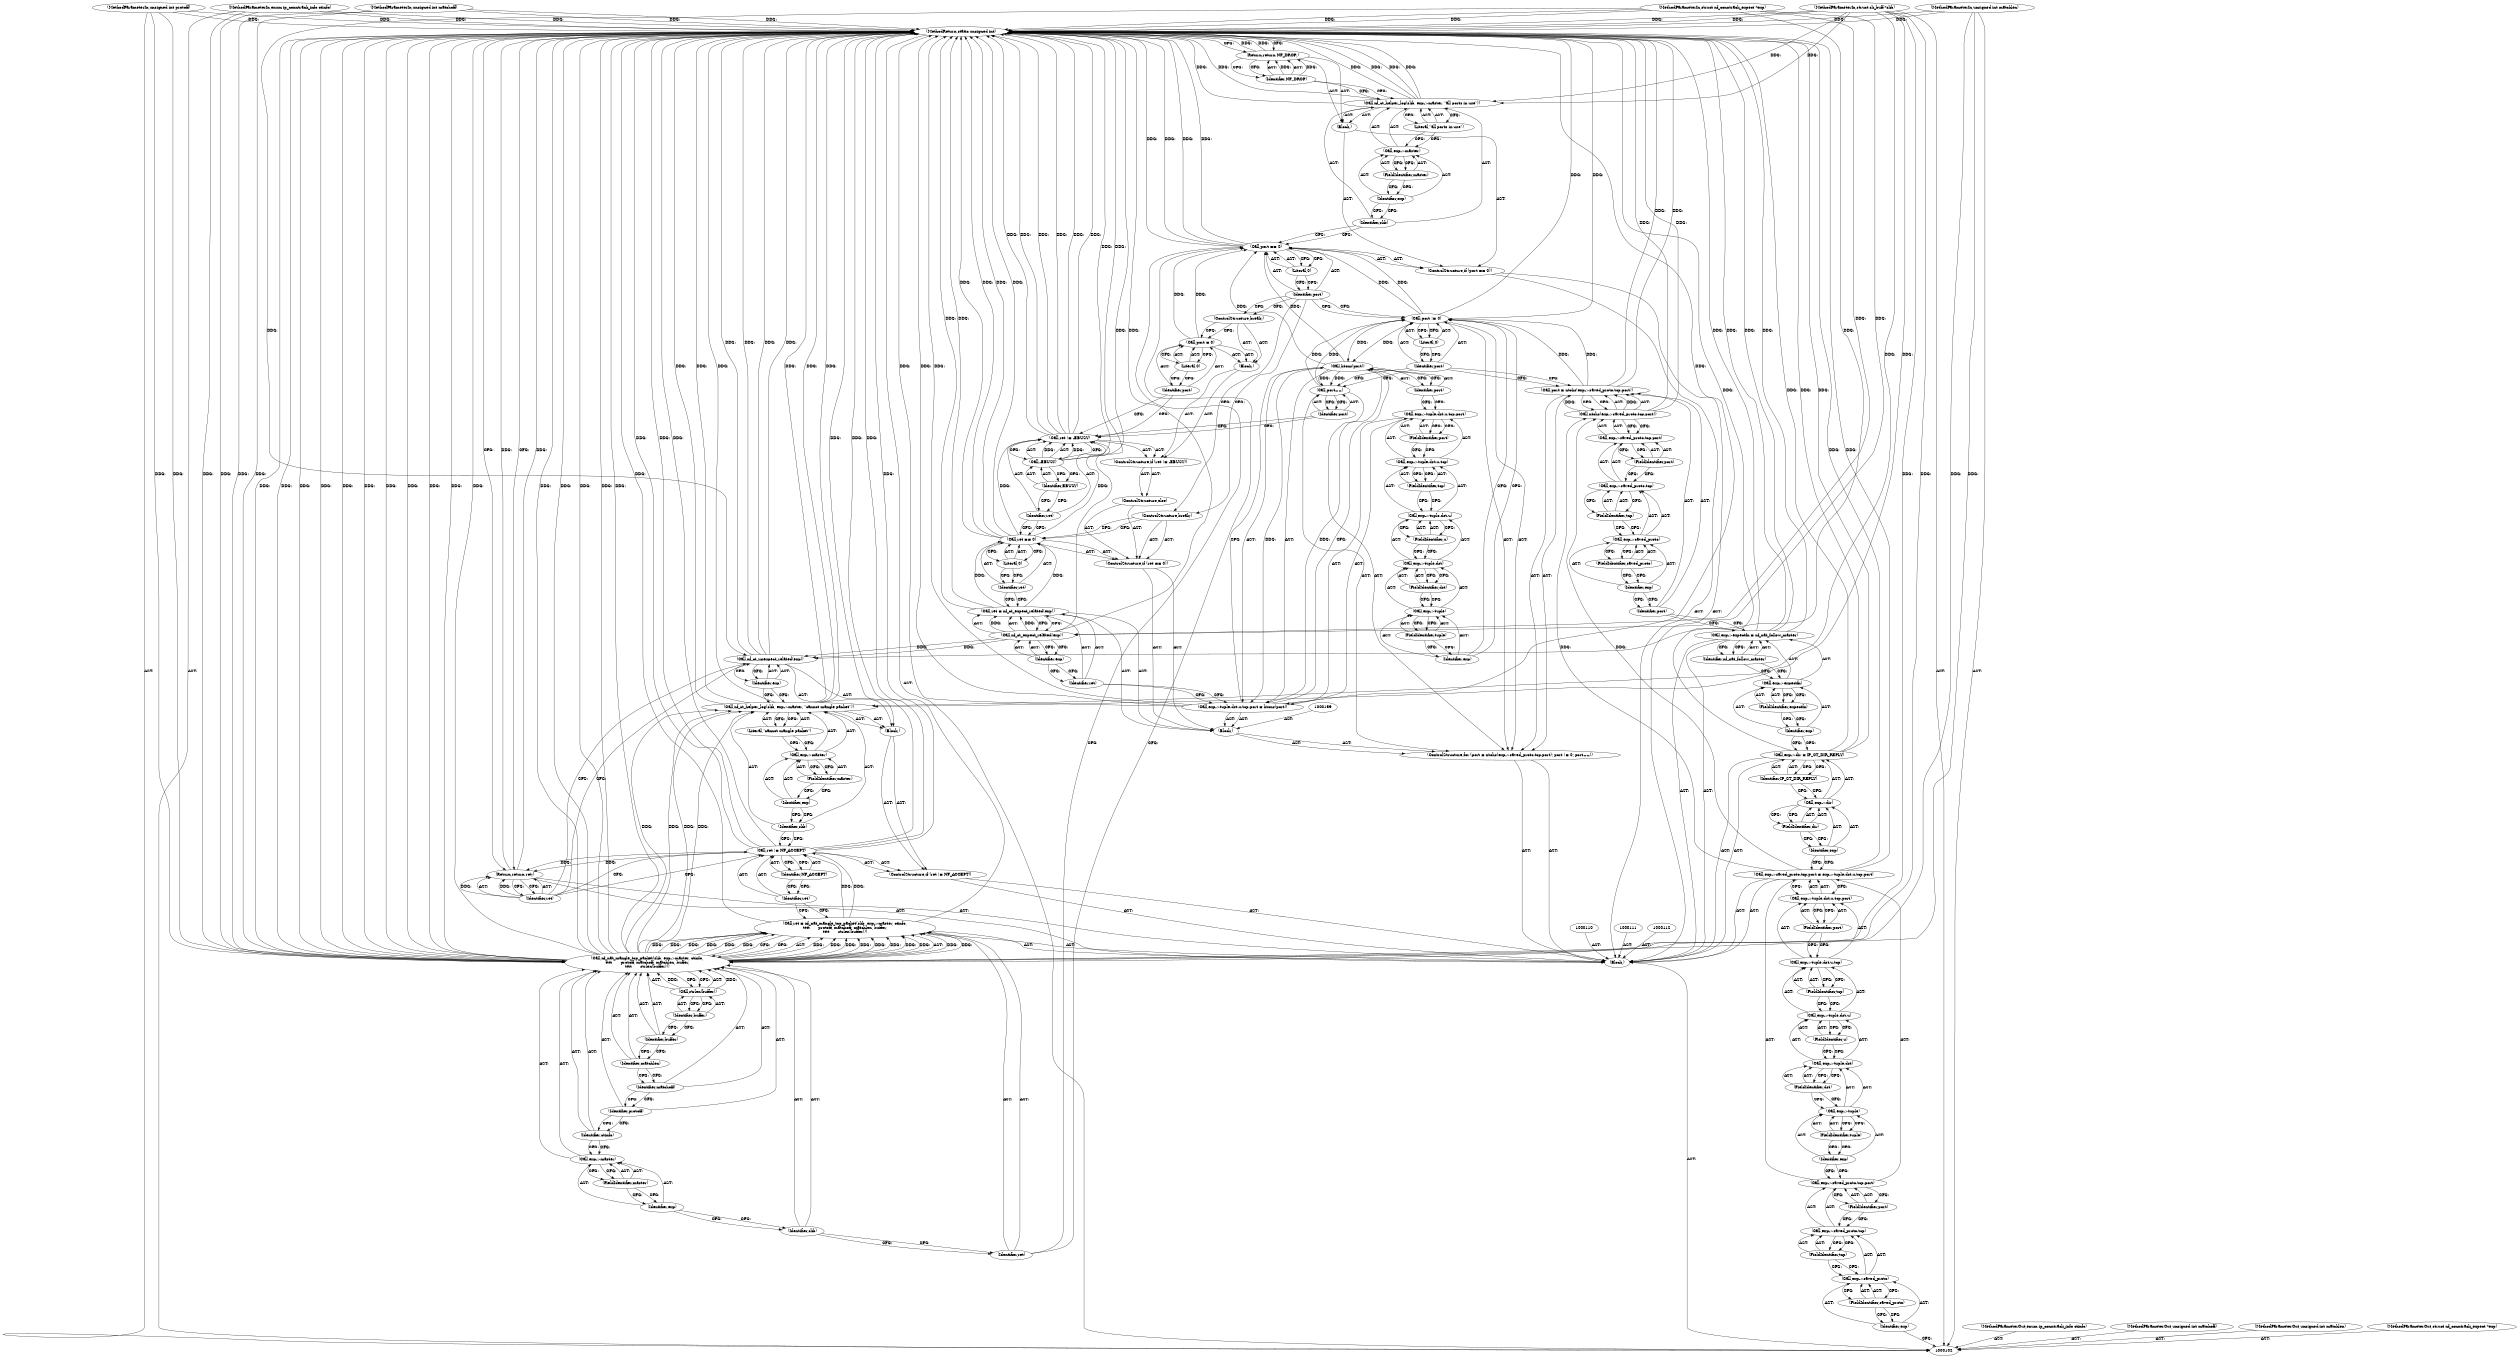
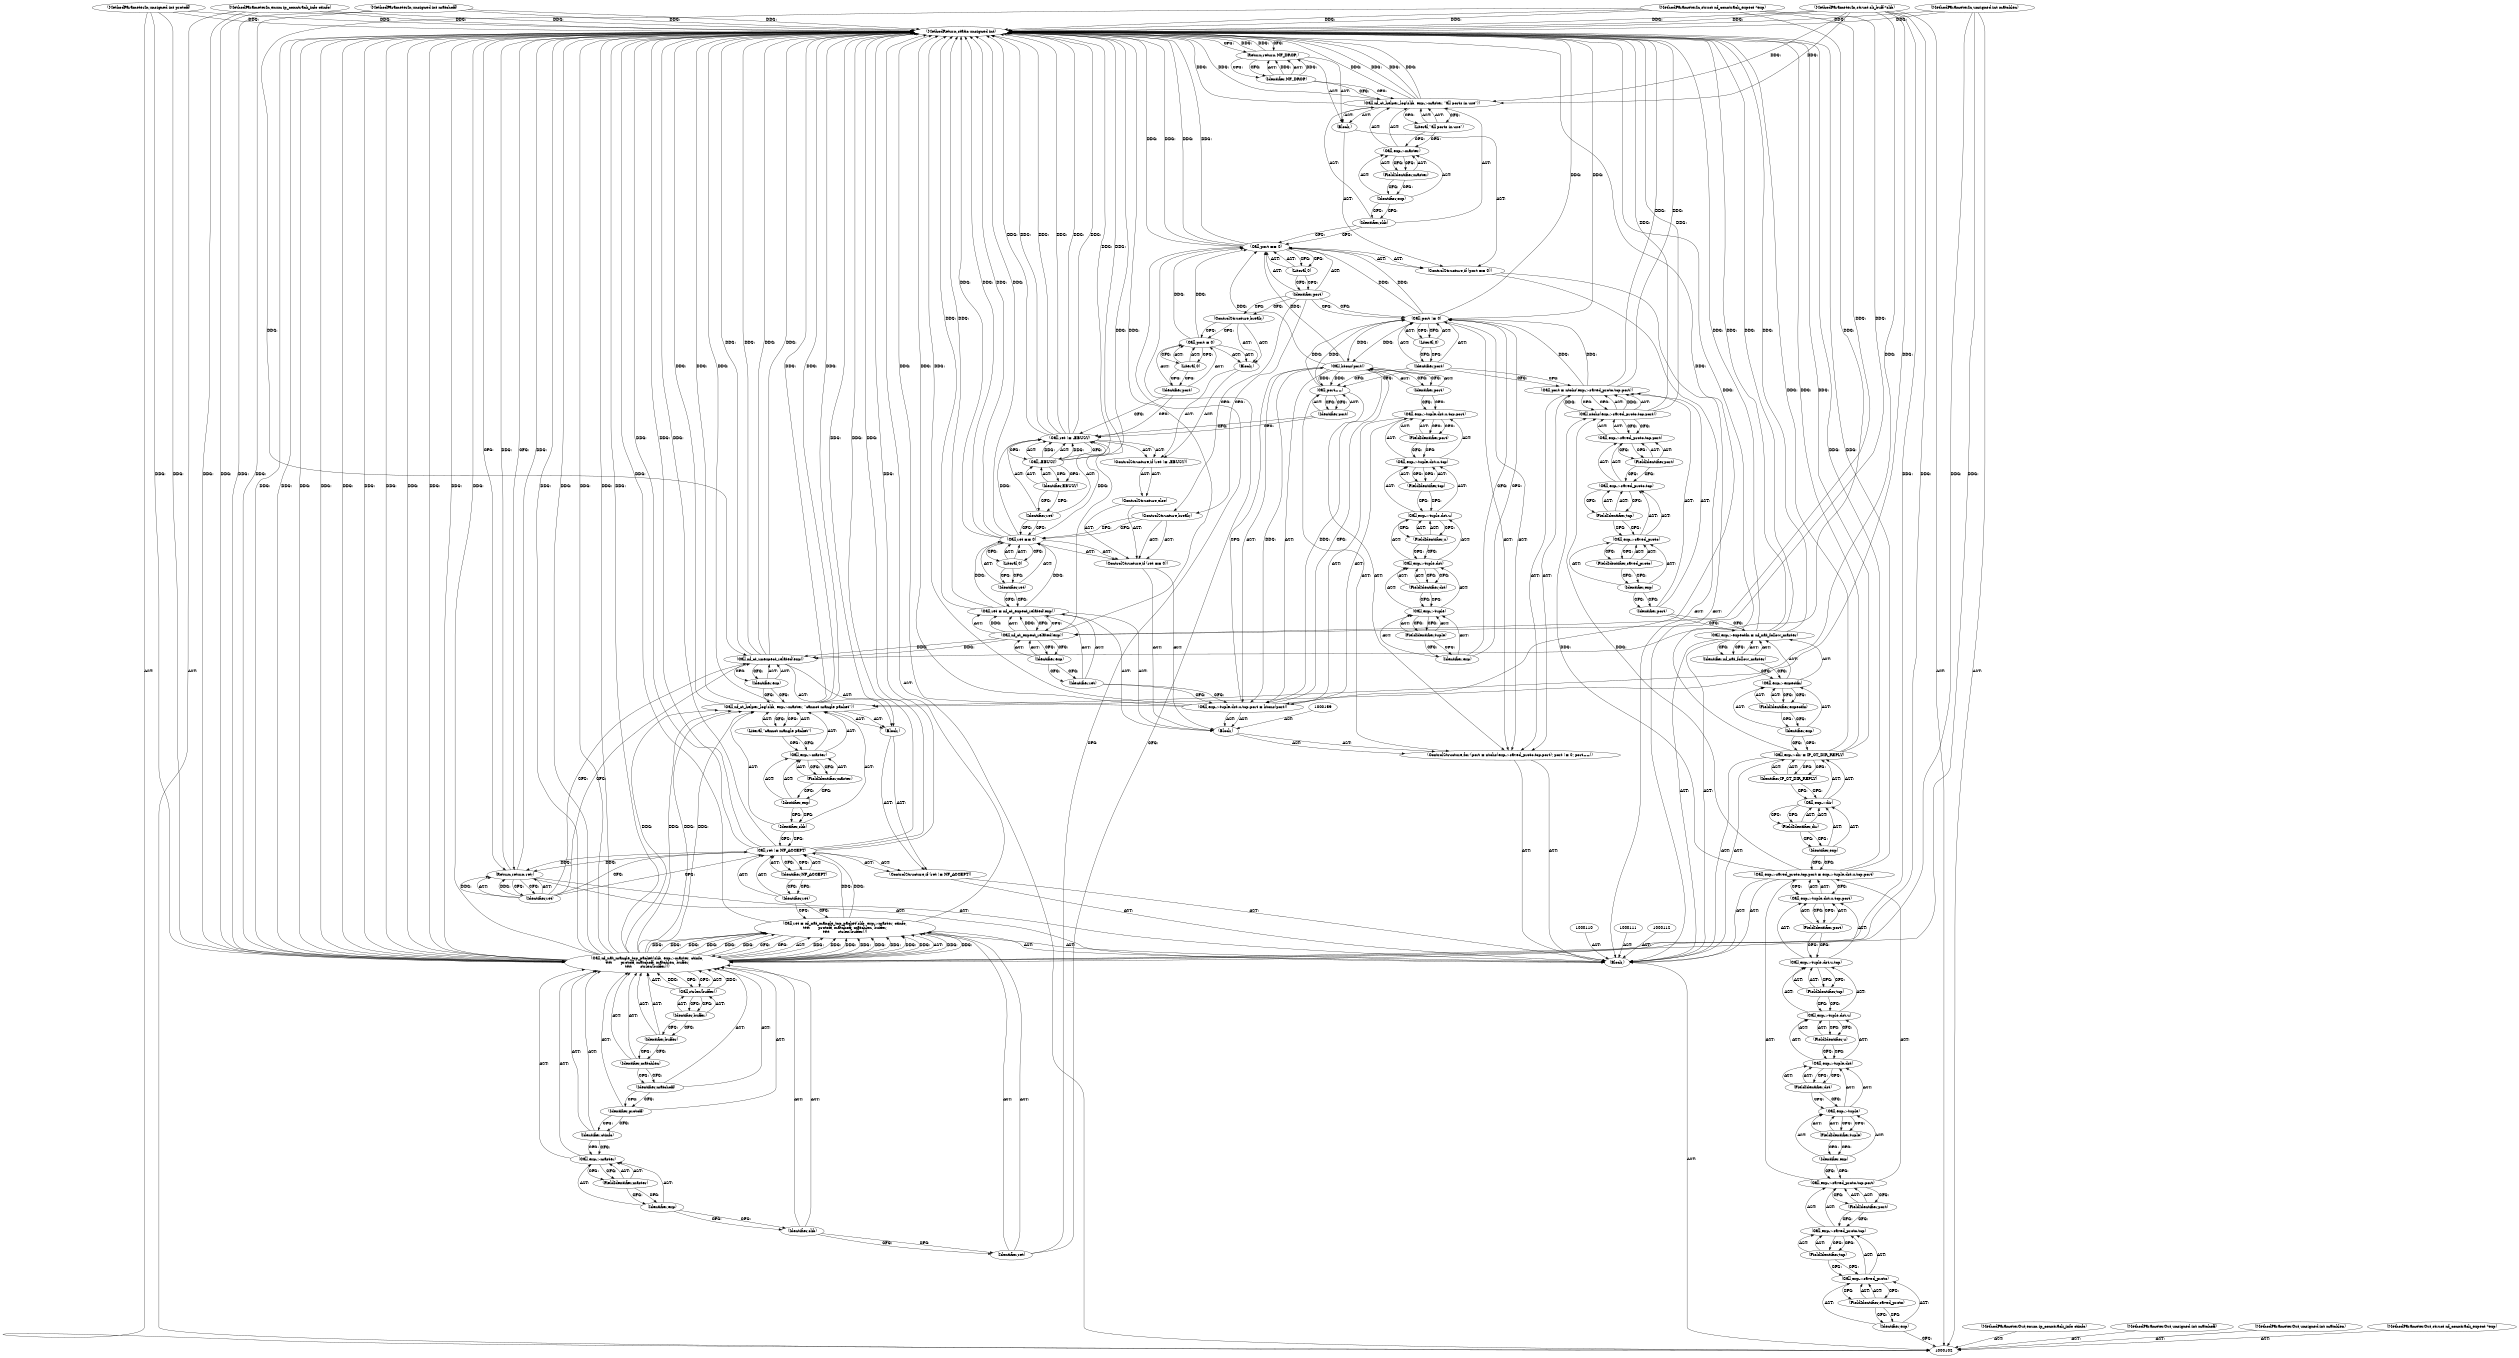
edge "(MethodReturn,static unsigned int)" -> "1000102": reversed
